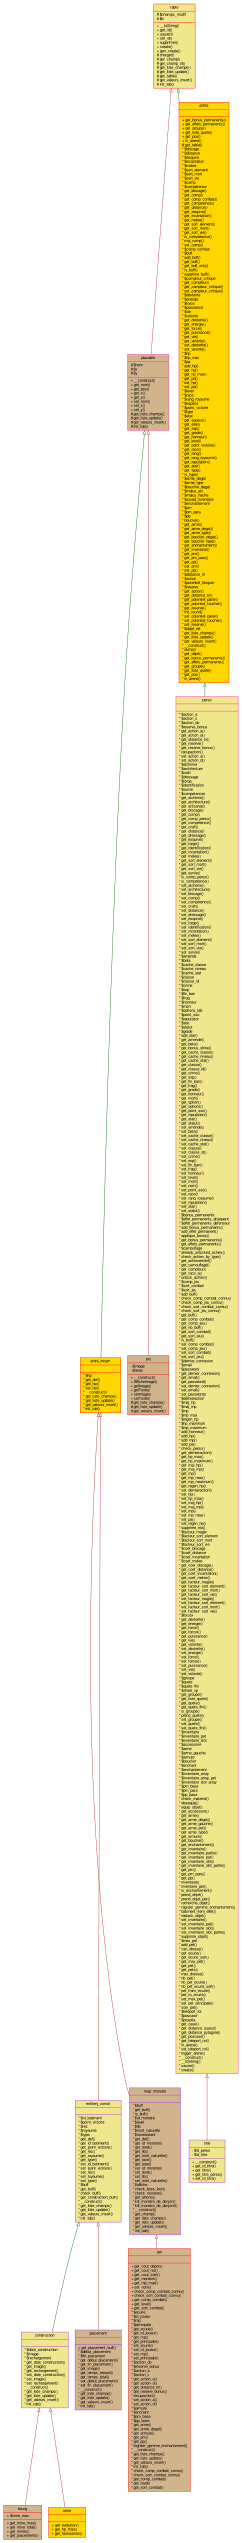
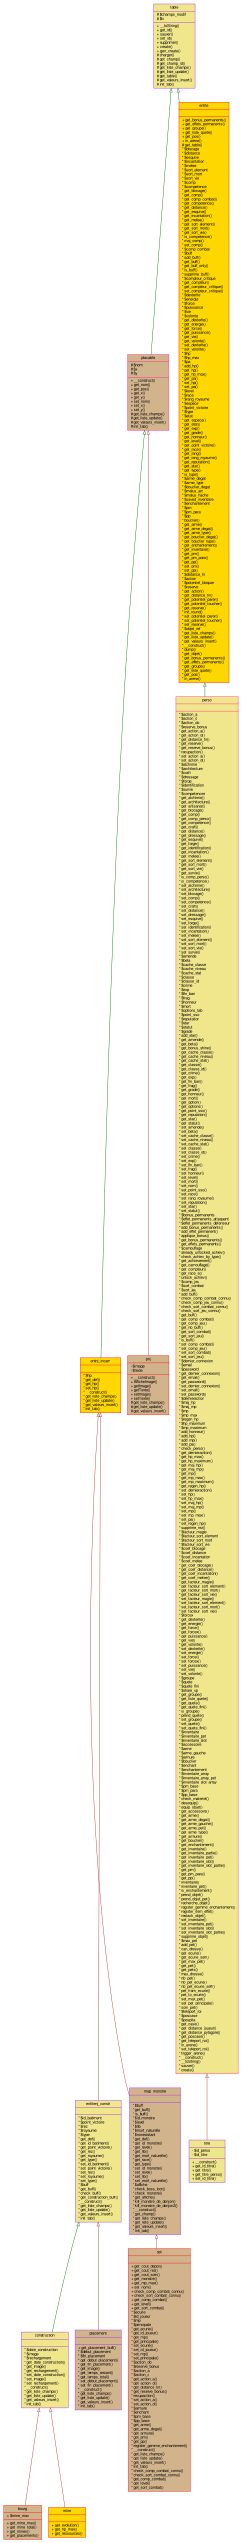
node "table": color red -> purple
edge "placable" -> "table": color brown -> darkgreen
node "perso": text "* batiment_item_effet()" -> "* register_item_effet()"
